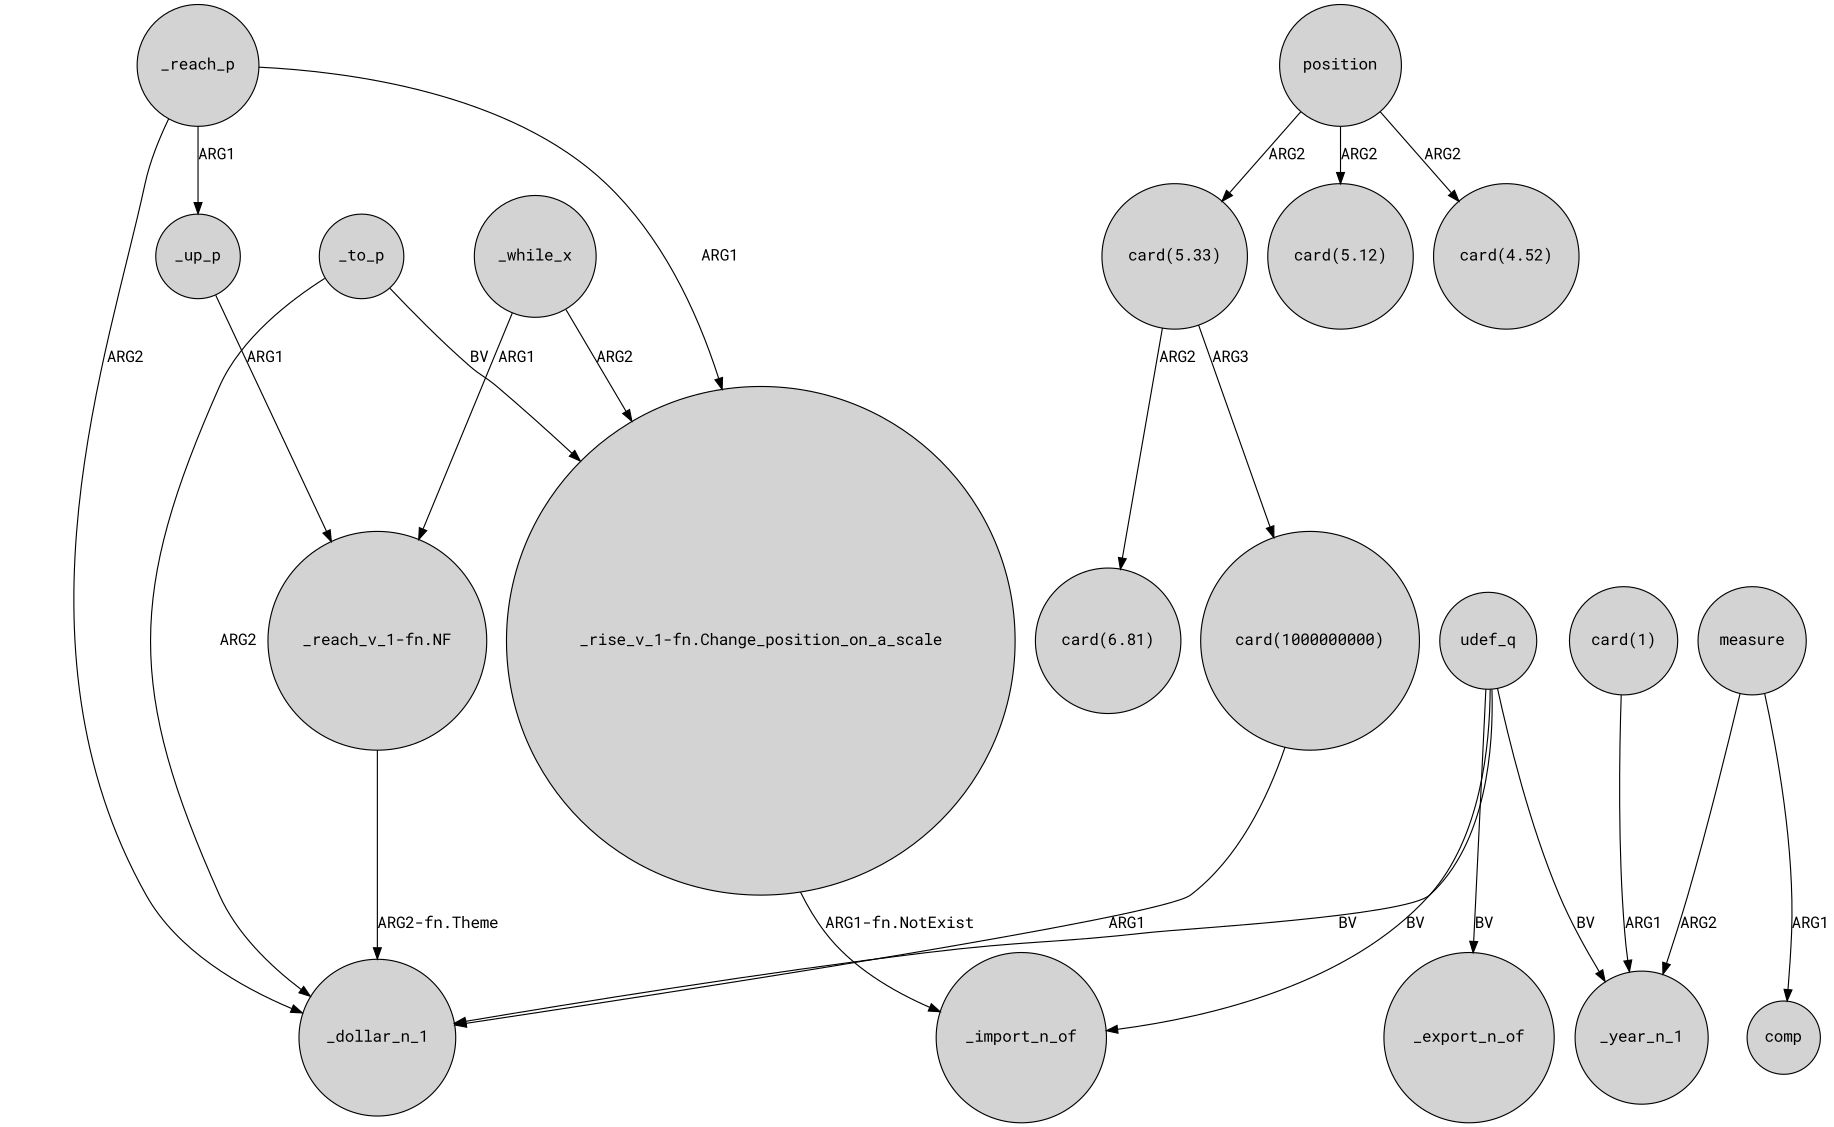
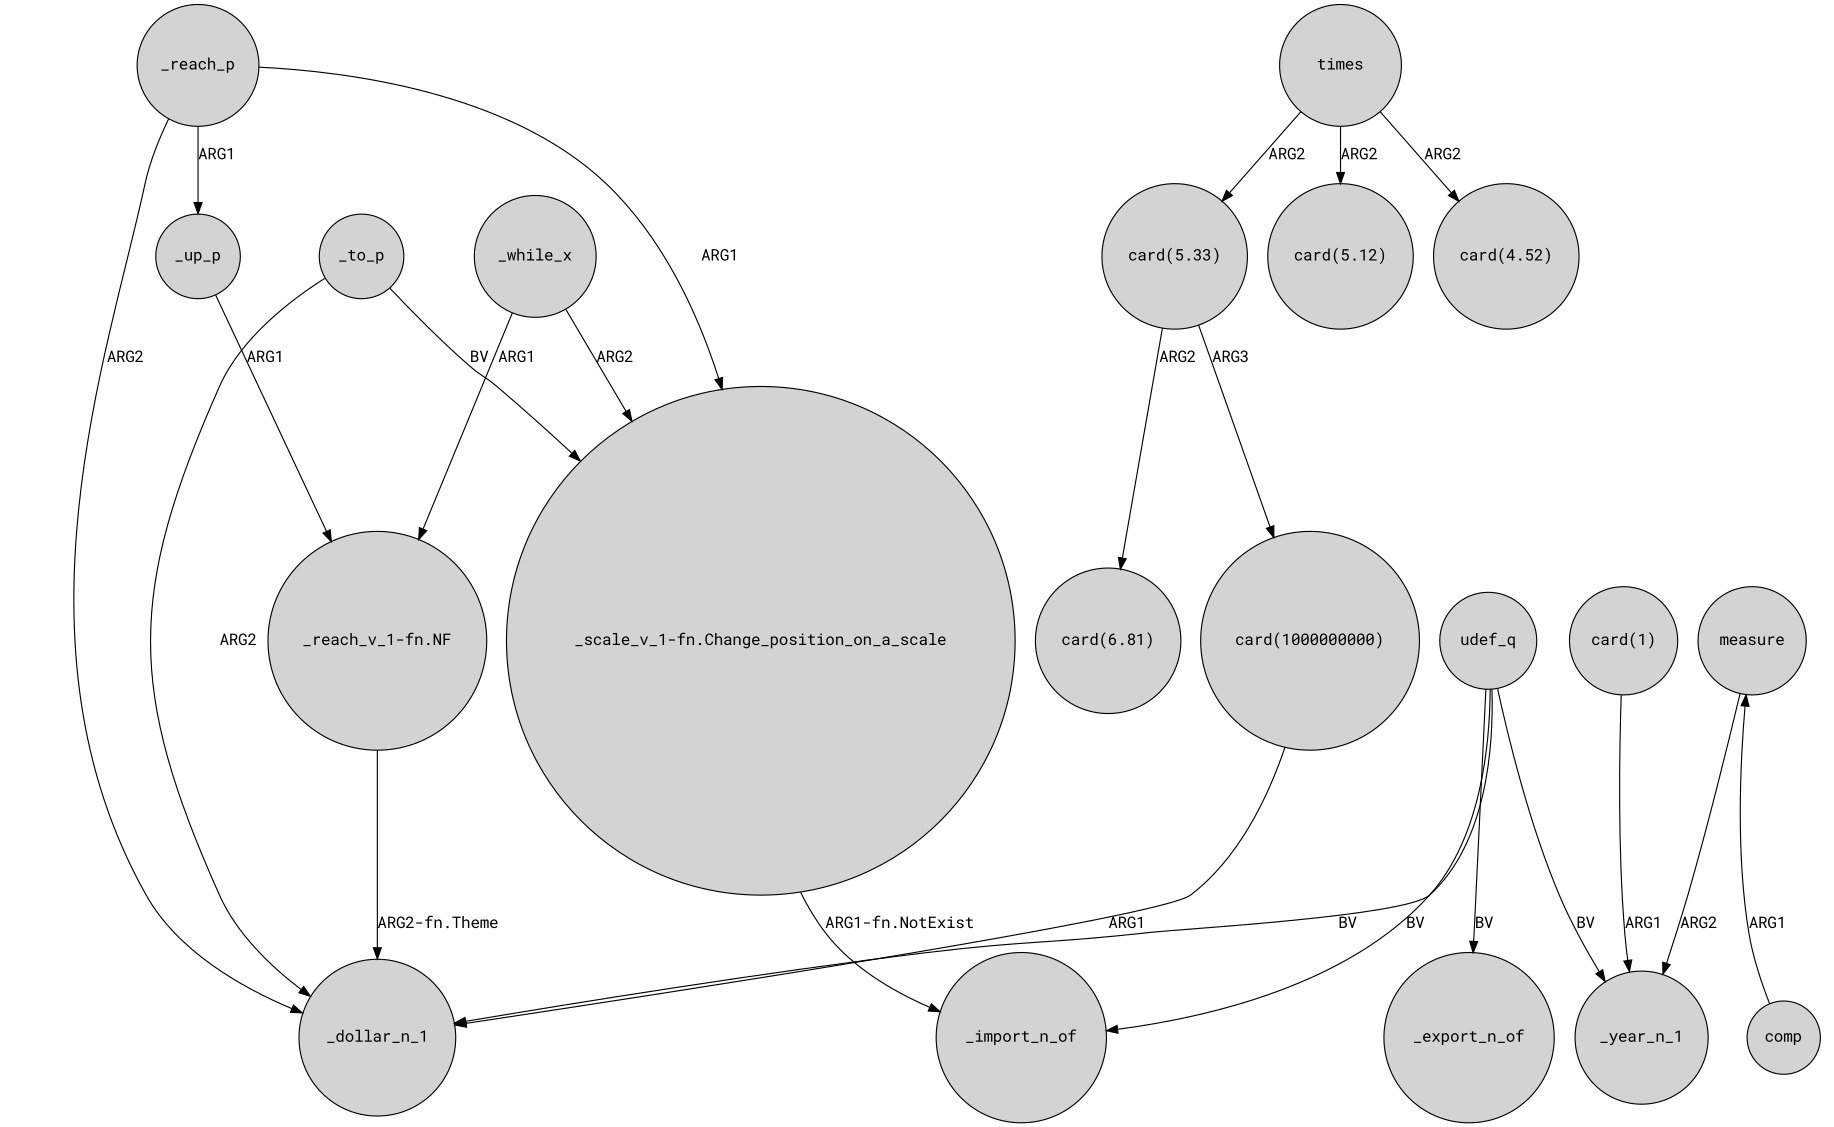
node "position": label "position" -> "times"
node "_rise_v_1-fn.Change_position_on_a_scale": label "_rise_v_1-fn.Change_position_on_a_scale" -> "_scale_v_1-fn.Change_position_on_a_scale"
edge "measure" -> "comp": reversed
